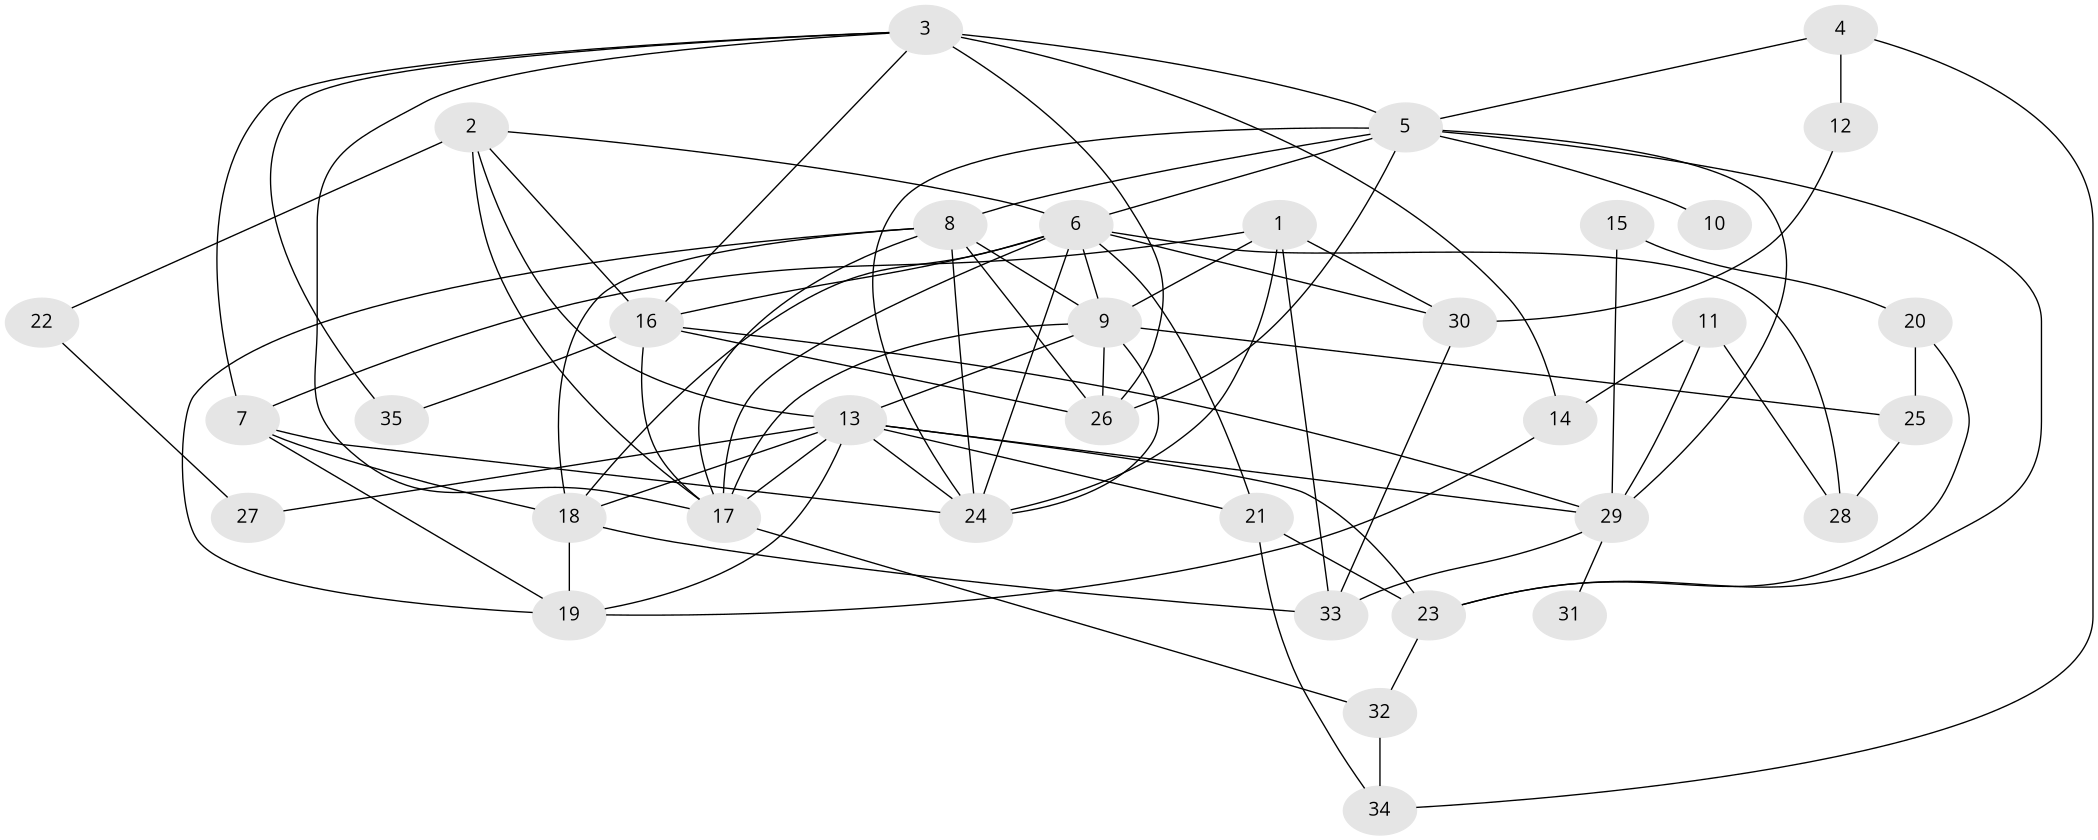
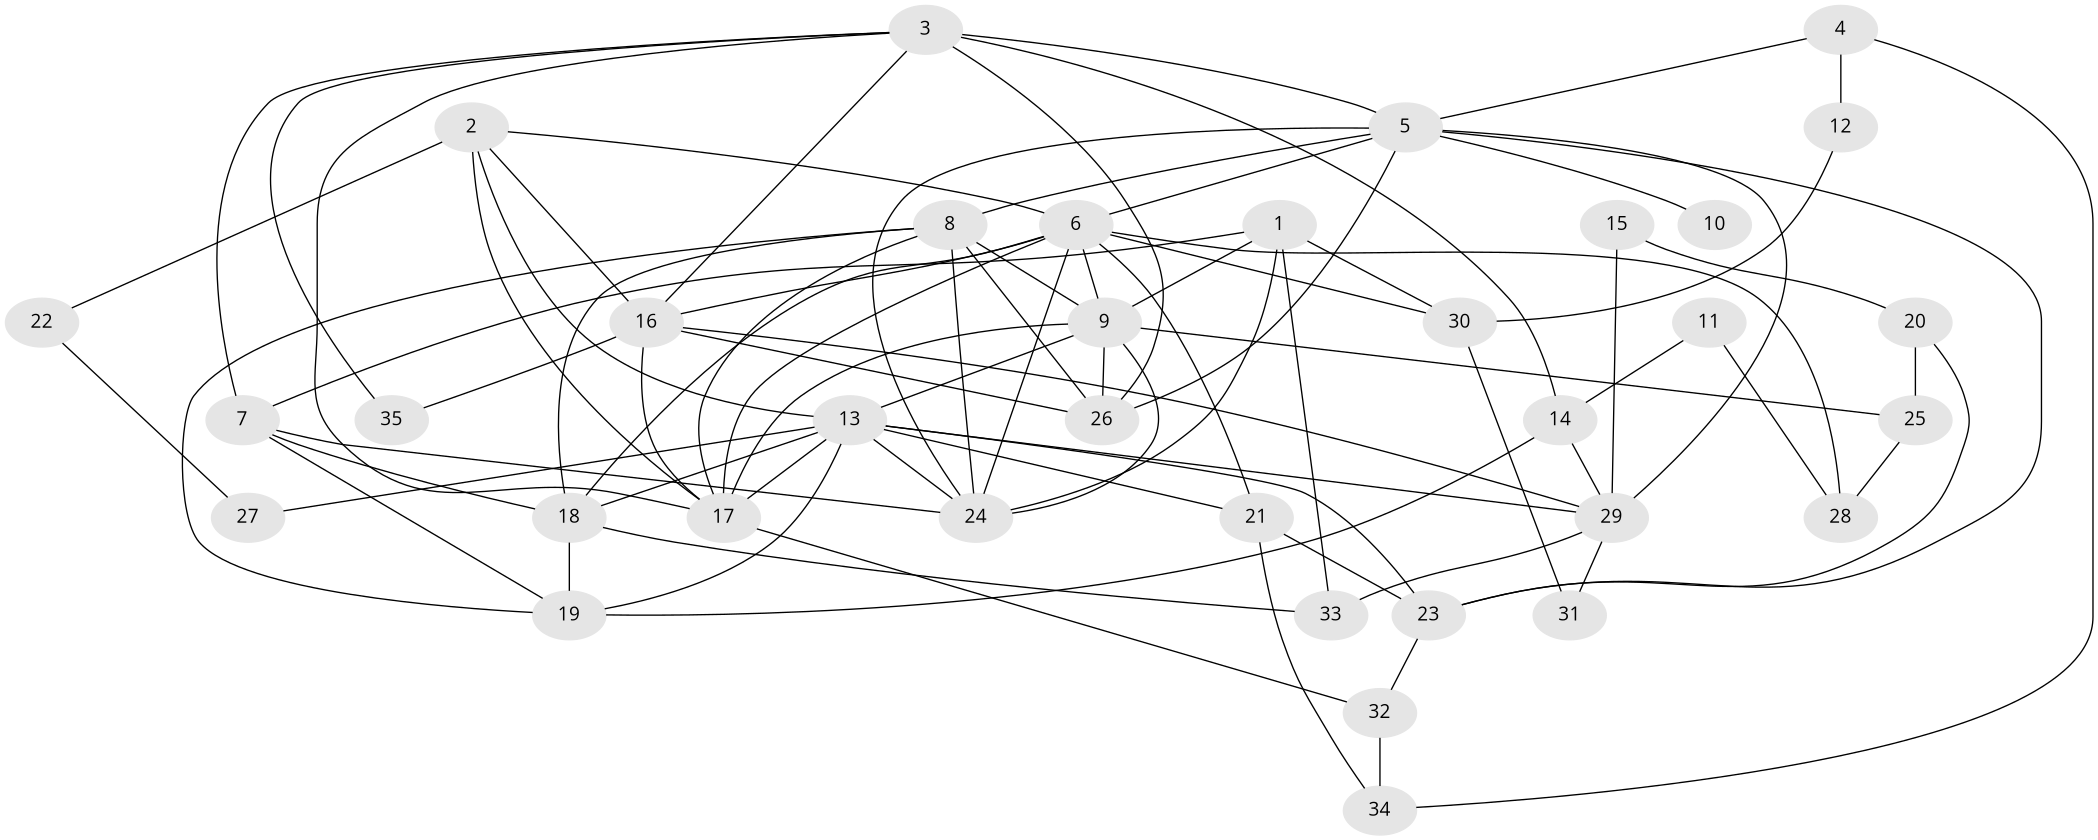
edge "11" -- "29": now "14" -- "29"
edge "30" -- "33": now "30" -- "31"
